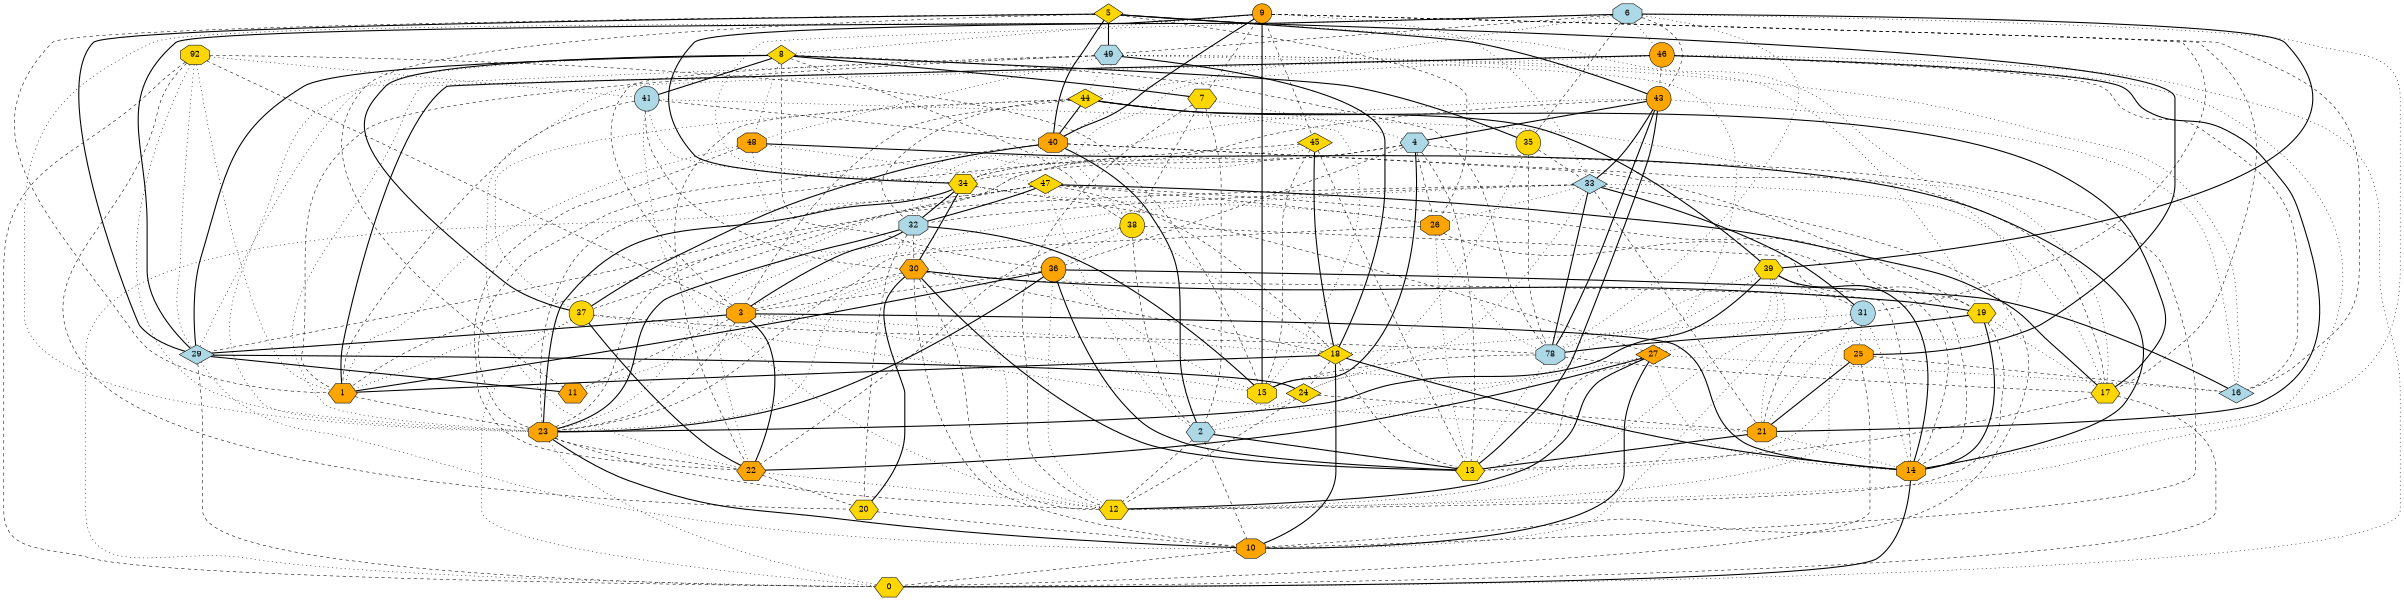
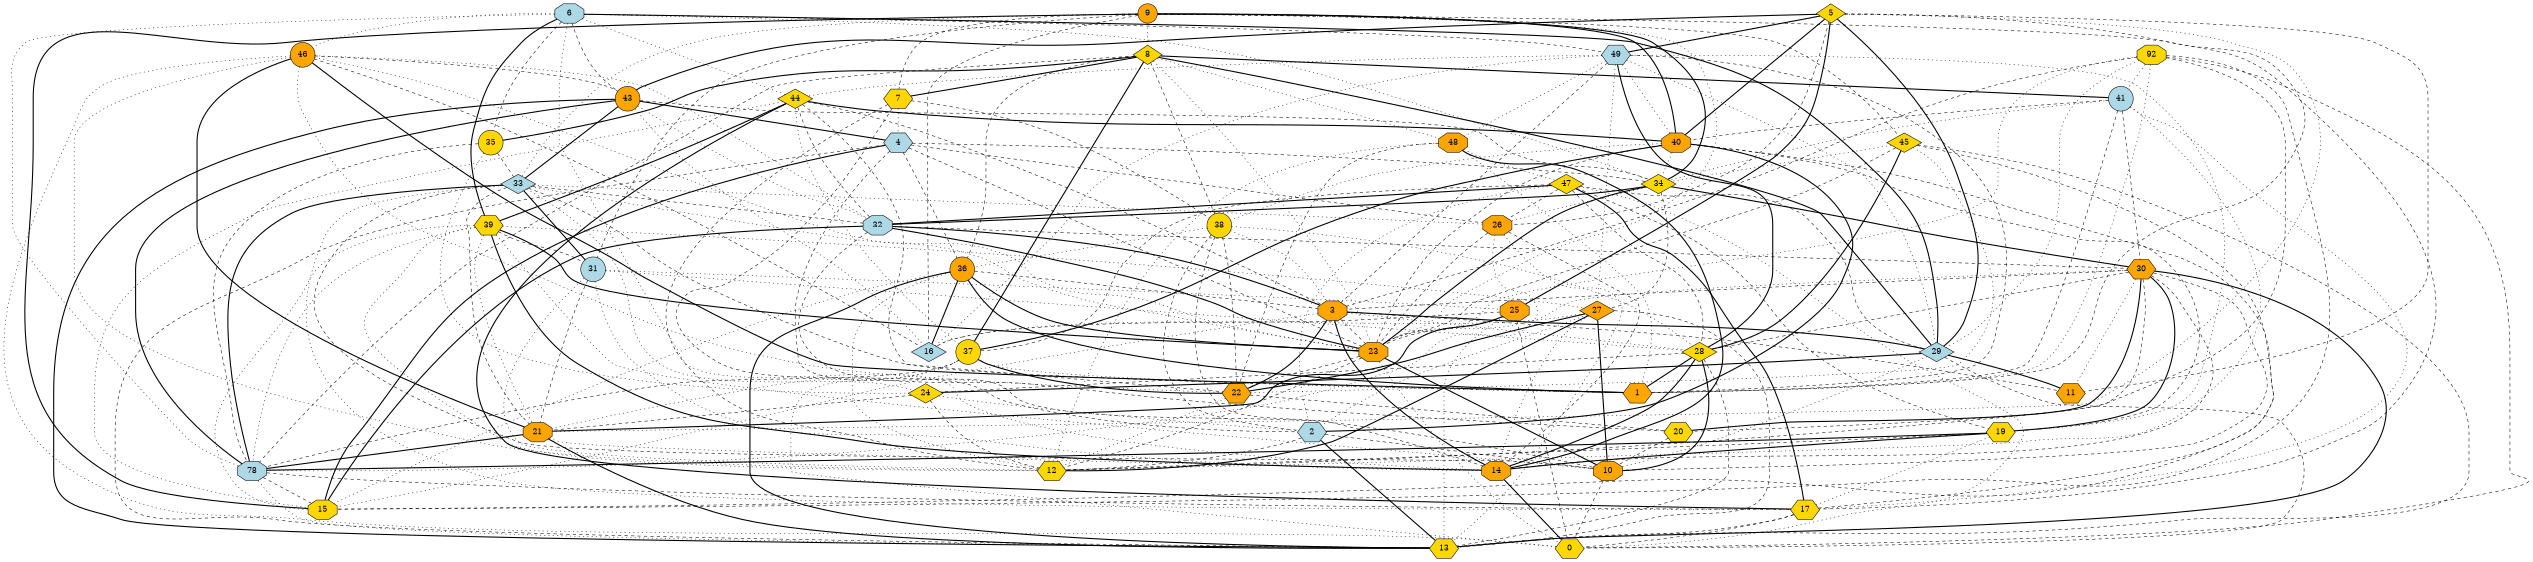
node "34": shape hexagon -> diamond
node "18": label "18" -> "28"
edge "1" -- "23": now "25" -- "23"
edge "21" -- "78": added
